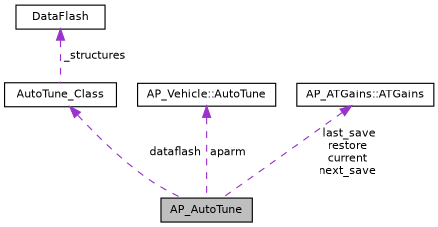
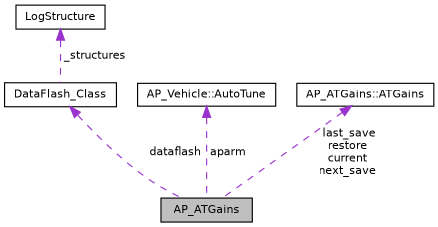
node "DataFlash": label "DataFlash" -> "LogStructure"
node "AutoTune_Class": label "AutoTune_Class" -> "DataFlash_Class"
node "AP_AutoTune": label "AP_AutoTune" -> "AP_ATGains"
